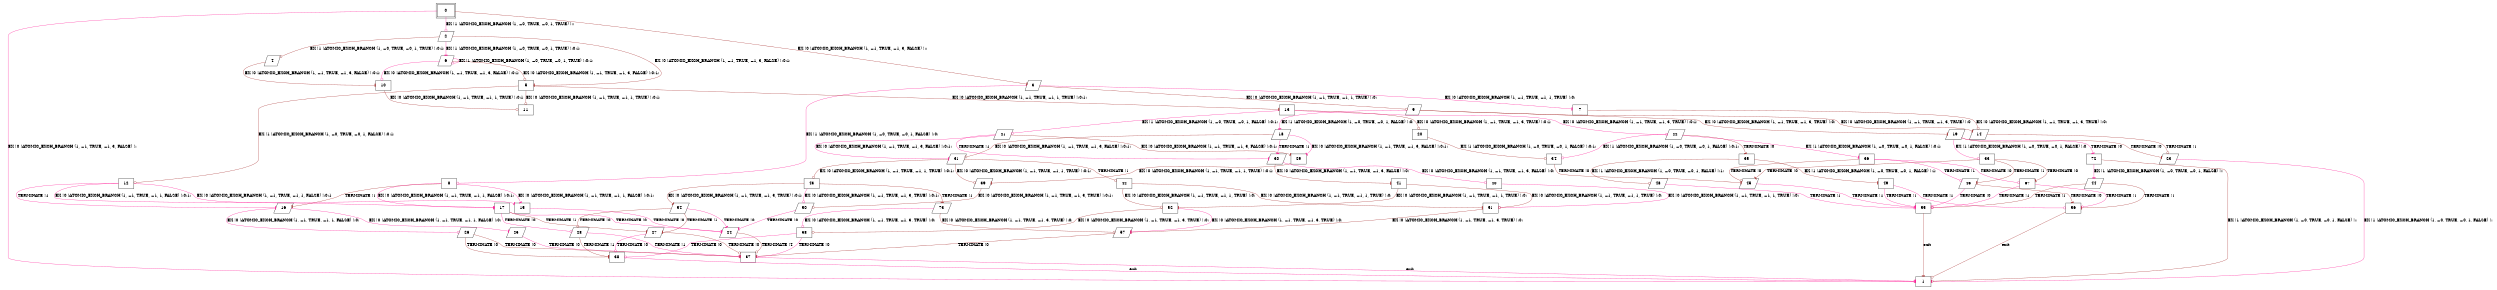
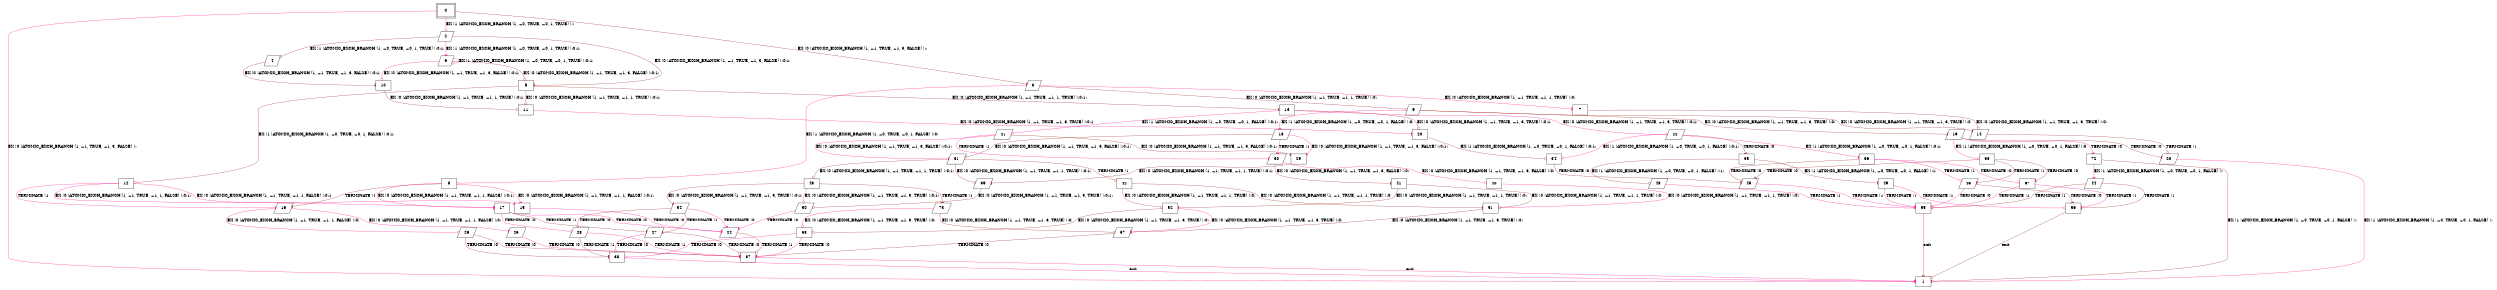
edge "11" -> "20": added, label "EX !0 !ATOMIC_EXCH_BRANCH (1, +1, TRUE, +1, 3, TRUE) !:0:1:"
edge "24" -> "37": label "TERMINATE !4" -> "TERMINATE !1"
